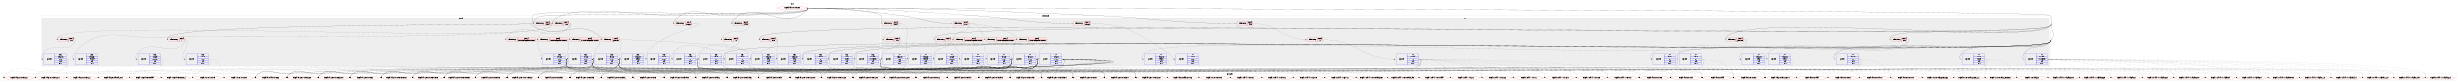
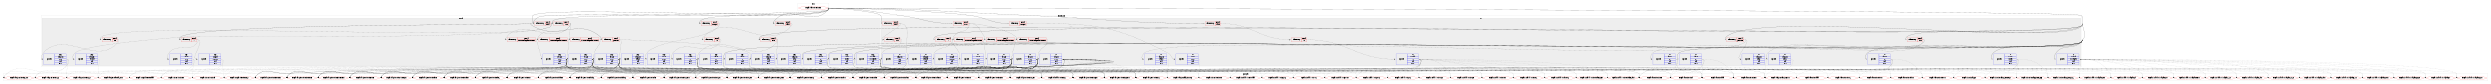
node "portage://net-misc/curl-8.7.1-r4": added
